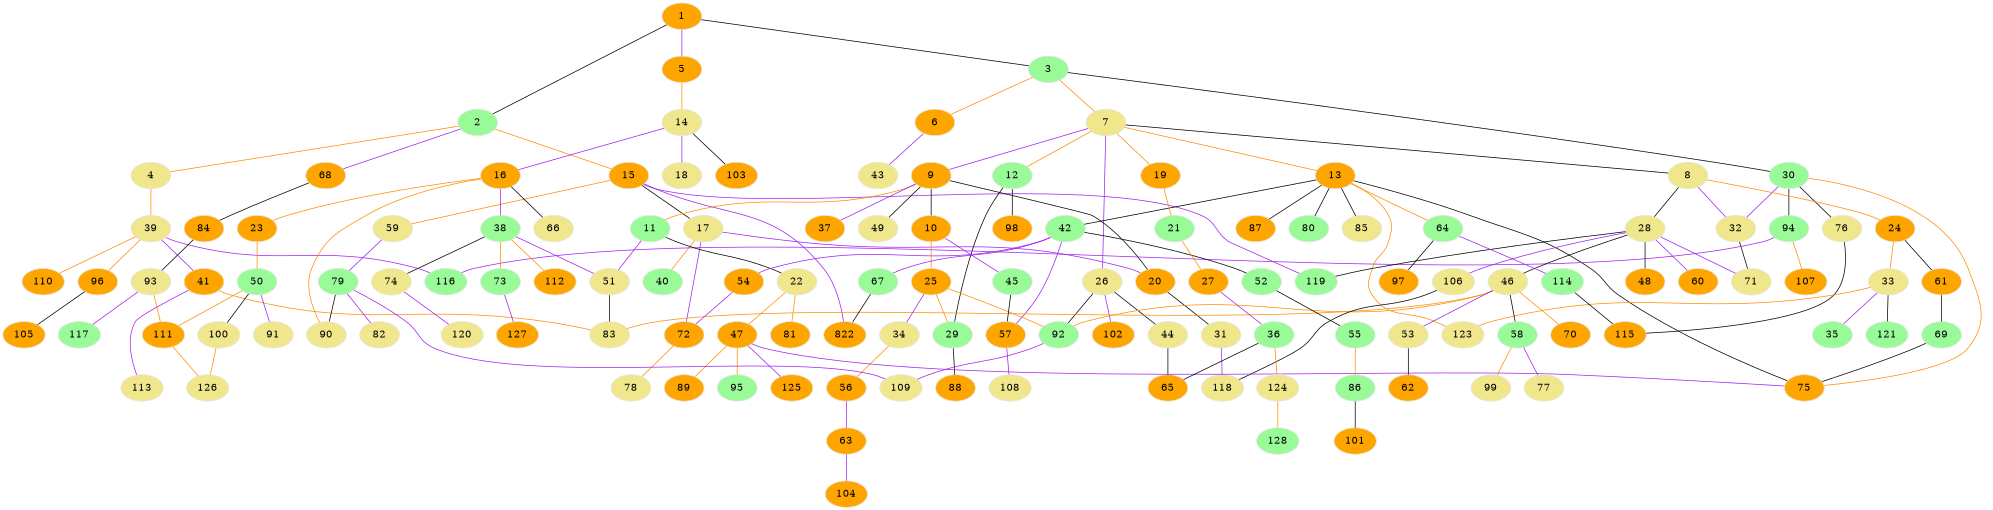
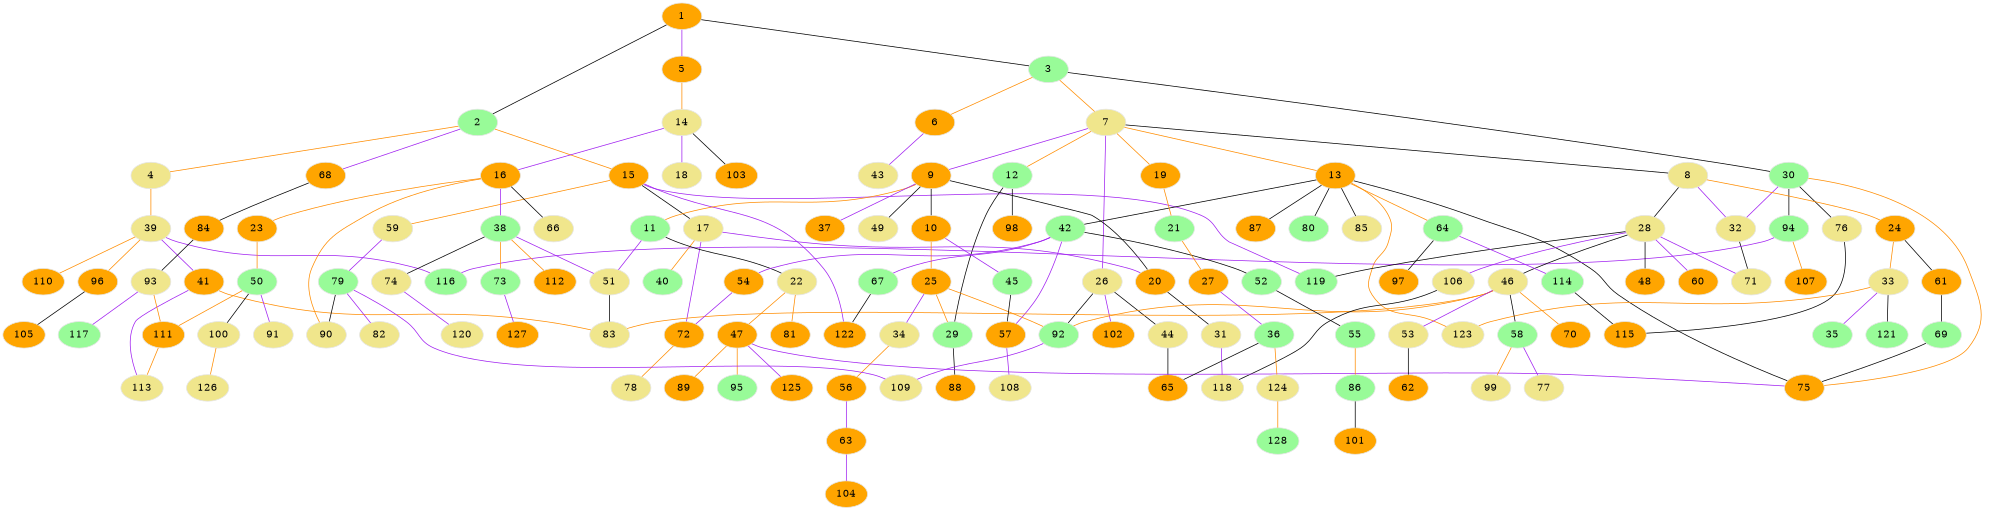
node "822": label "822" -> "122"
edge "111" -- "126": now "111" -- "113"
